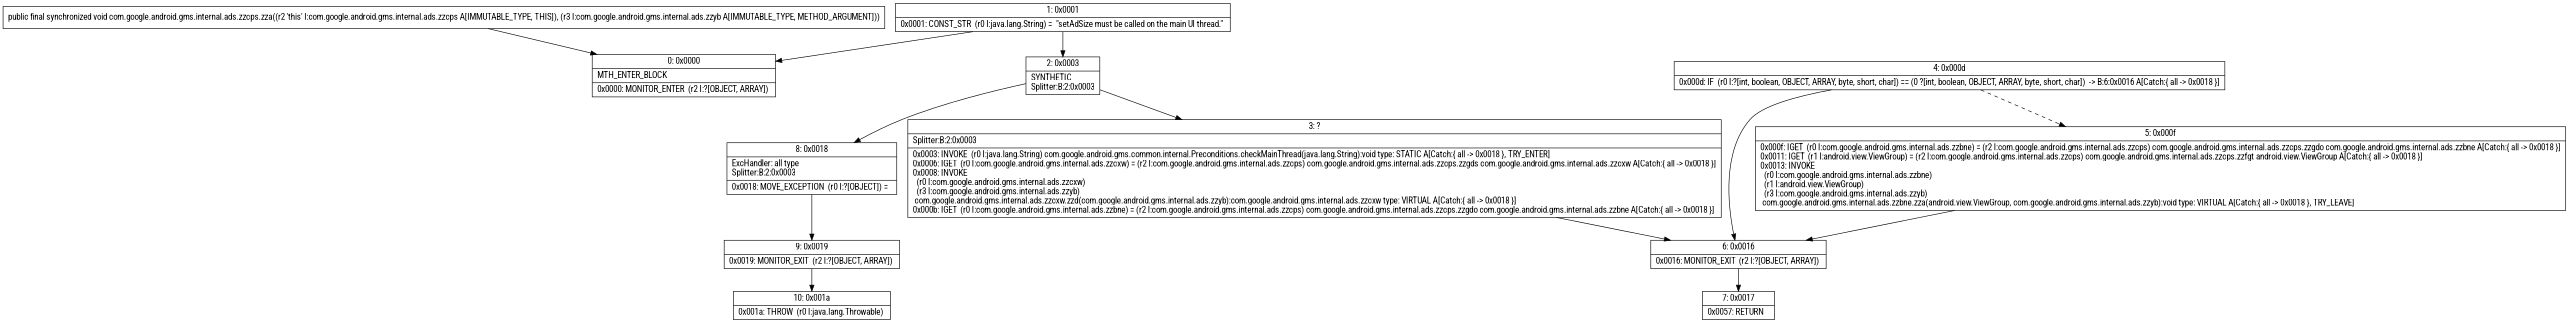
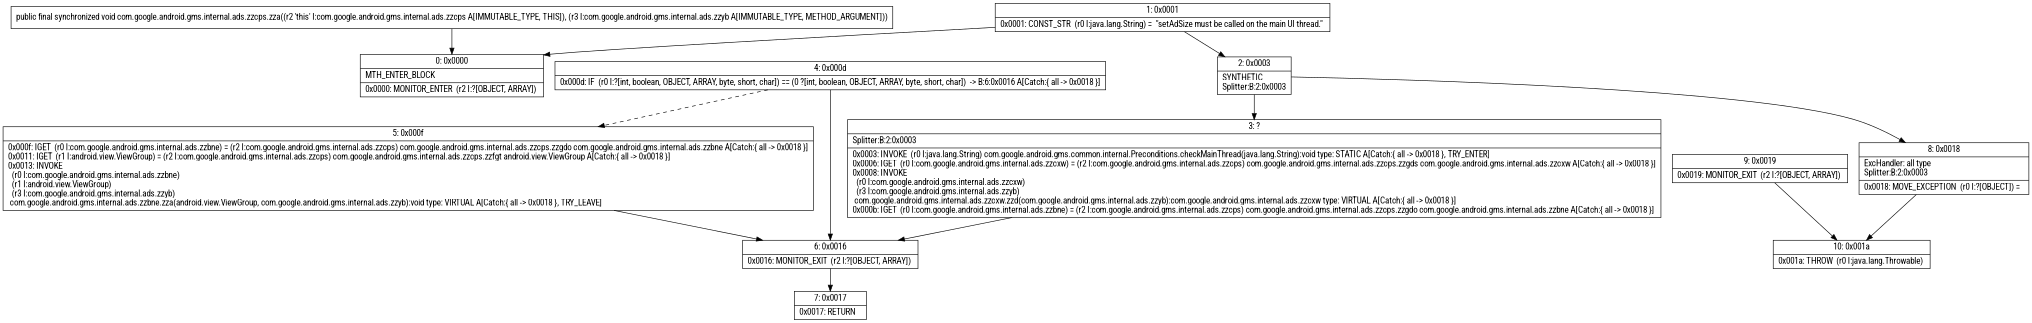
edge "8: 0x0018" -> "9: 0x0019": now "8: 0x0018" -> "10: 0x001a"
node "7: 0x0017": text "0x0057: RETURN" -> "0x0017: RETURN"
